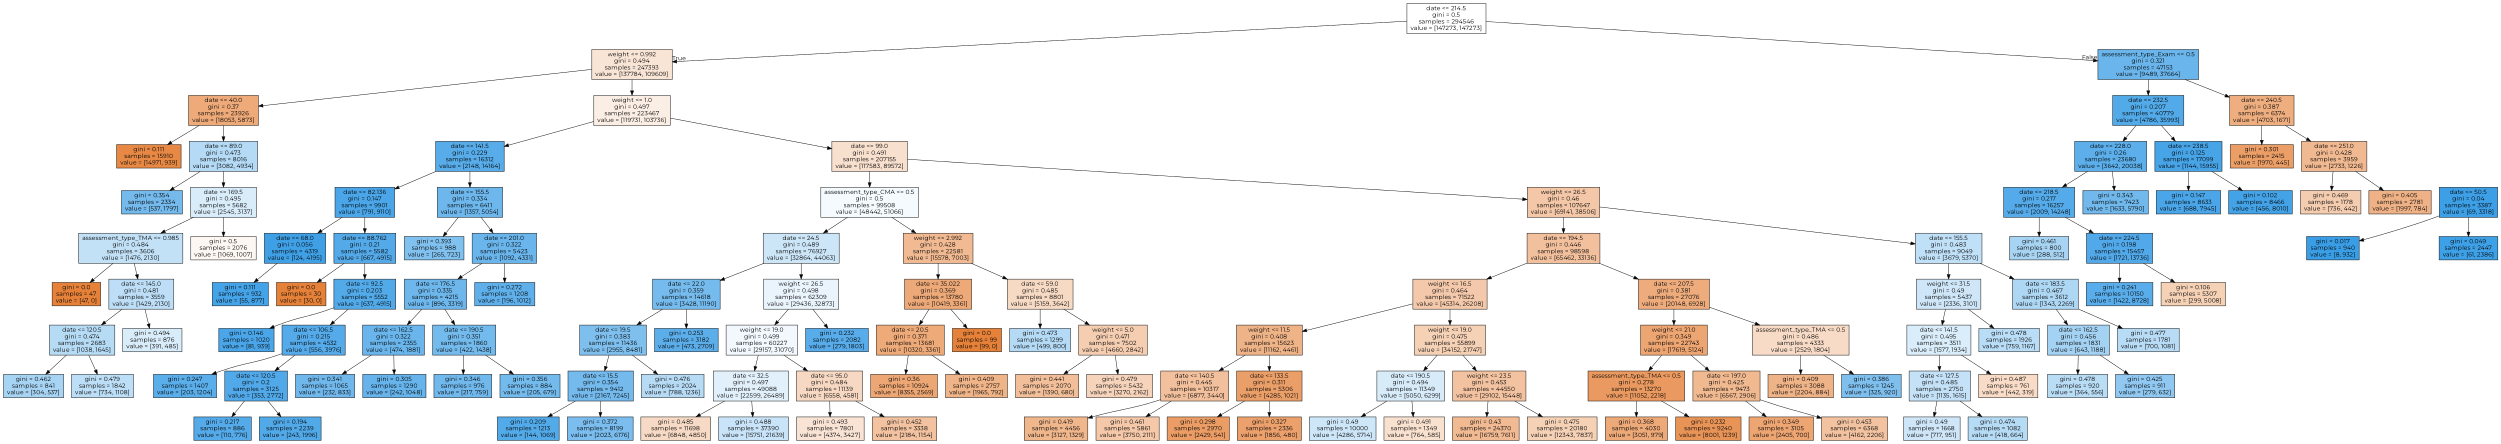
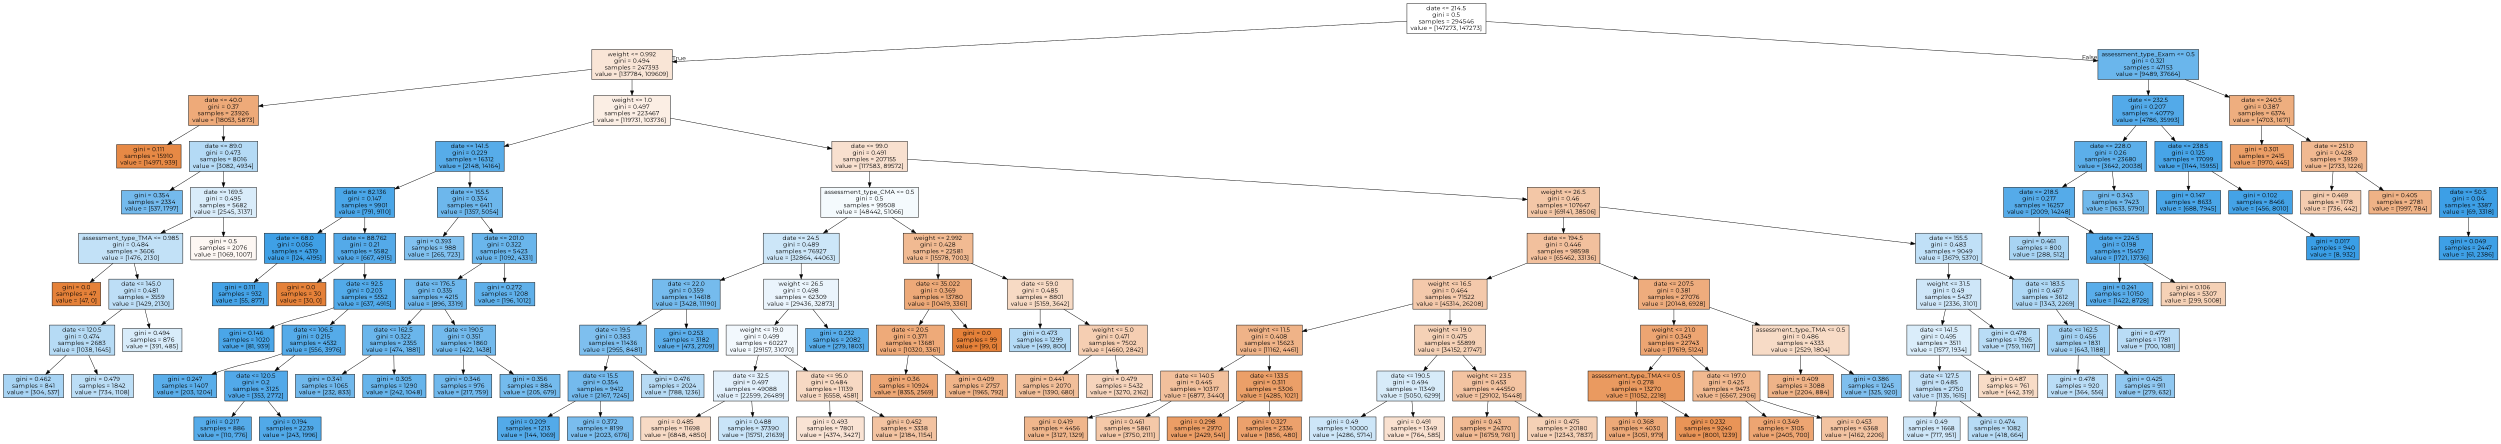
edge "date <= 50.5 gini = 0.04 samples = 3387 value = [69, 3318]" -> "gini = 0.017 samples = 940 value = [8, 932]": now "gini = 0.102 samples = 8466 value = [456, 8010]" -> "gini = 0.017 samples = 940 value = [8, 932]"
